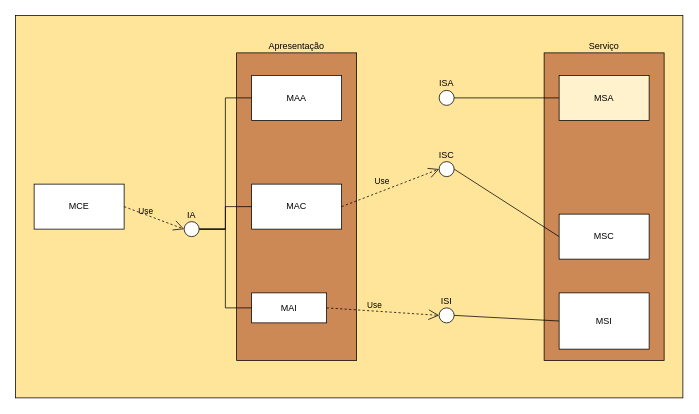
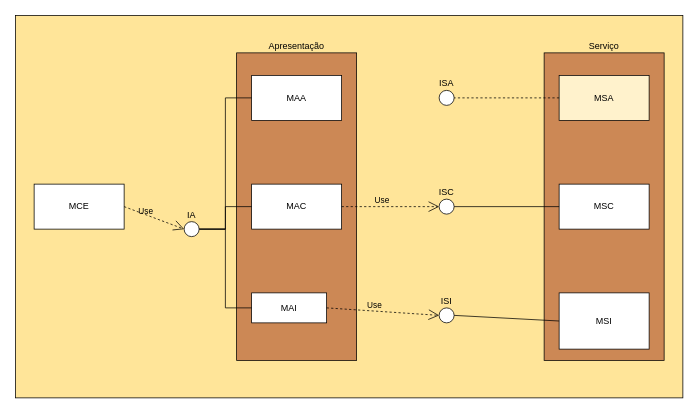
edge "ISA" -- "MSA": style solid -> dashed
node "ISC": moved (447, 169) -> (447, 207)
node "MSC": moved (604, 237) -> (604, 207)
